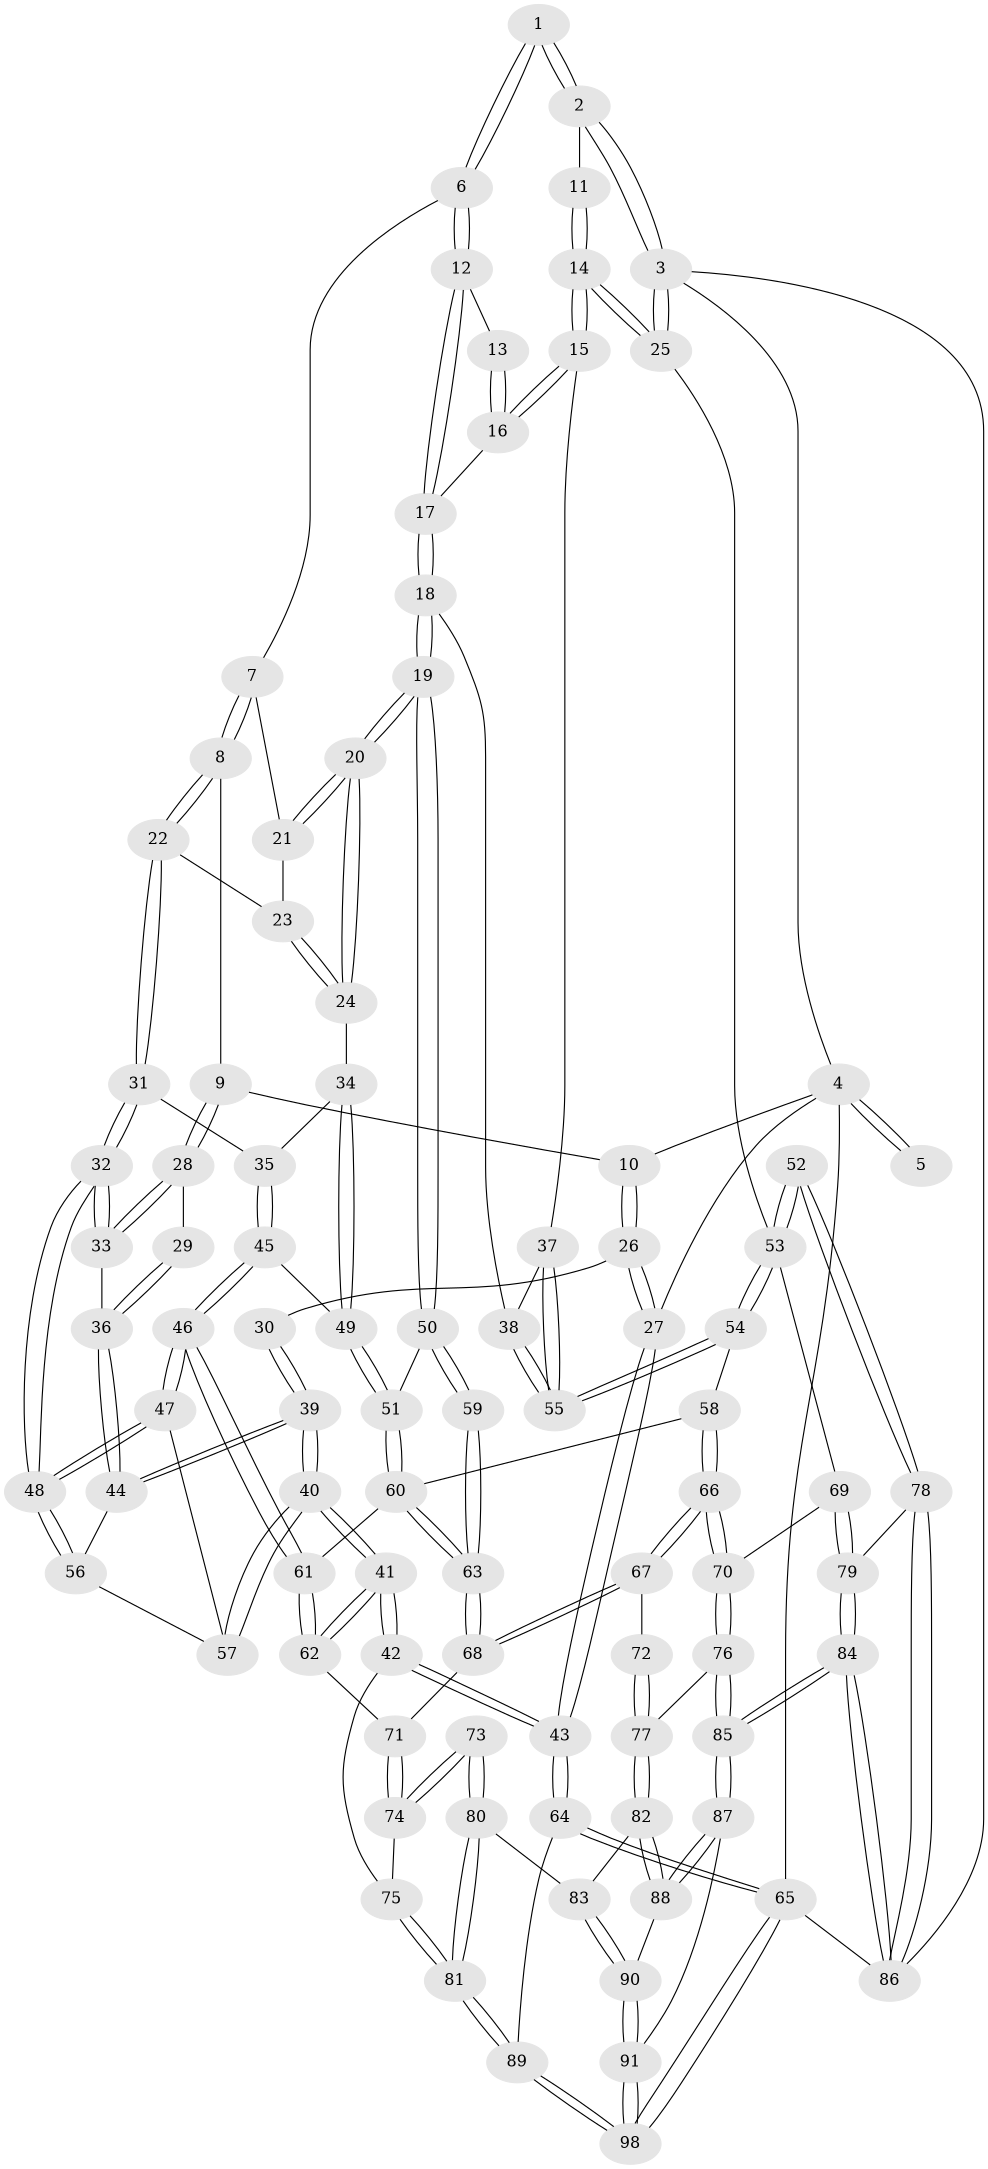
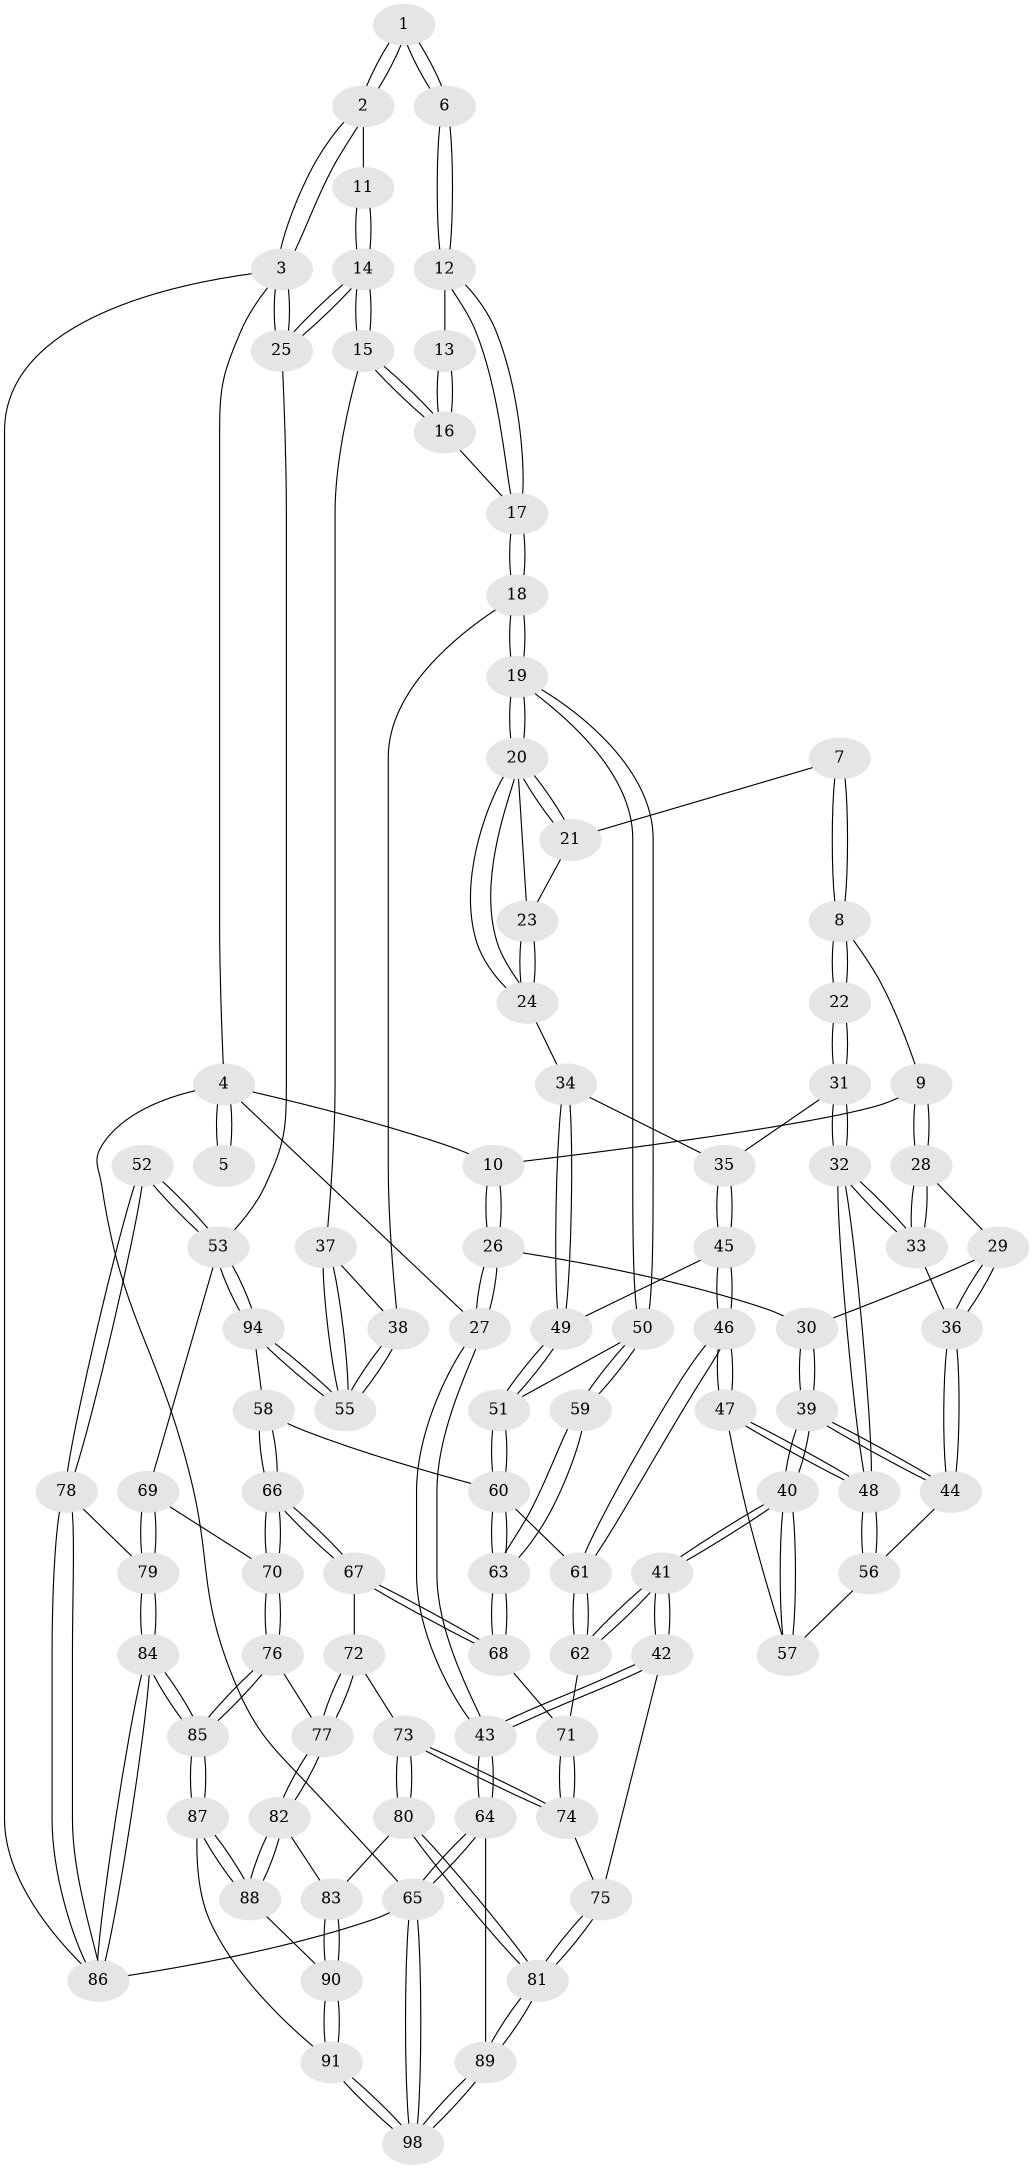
edge "6" -- "7": removed
edge "22" -- "23": now "20" -- "23"
edge "29" -- "30": added
node "54": label "54" -> "94"
edge "72" -- "73": added
